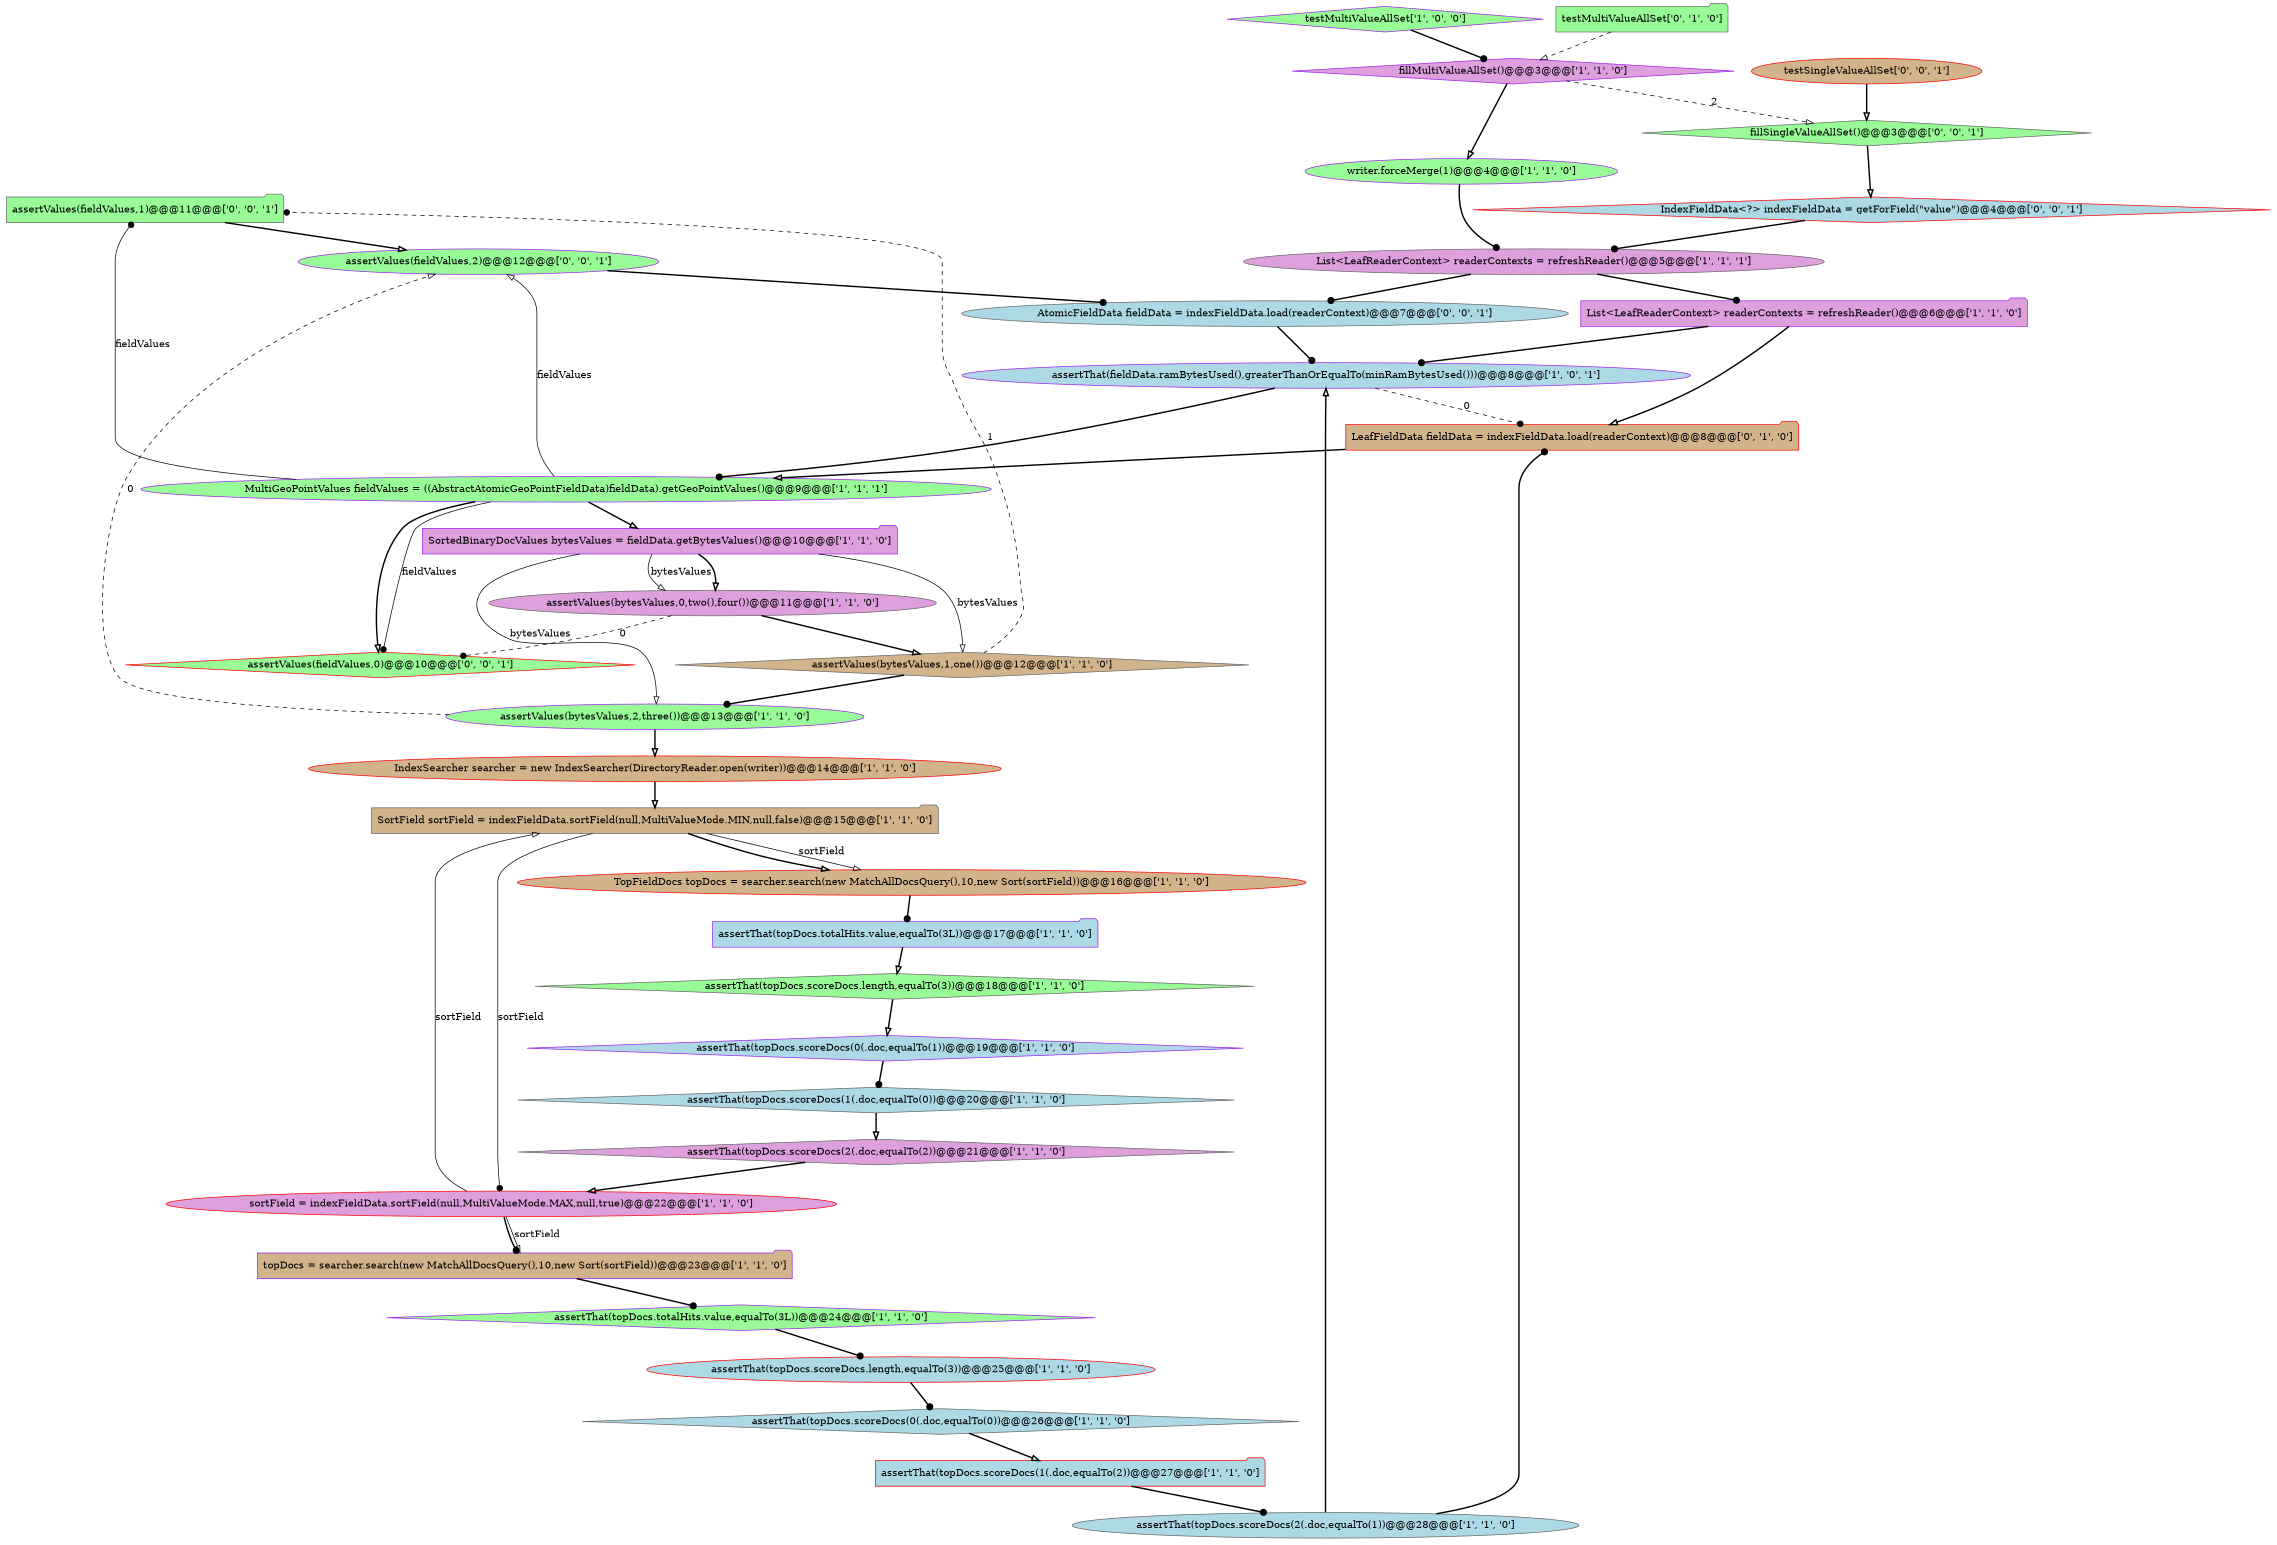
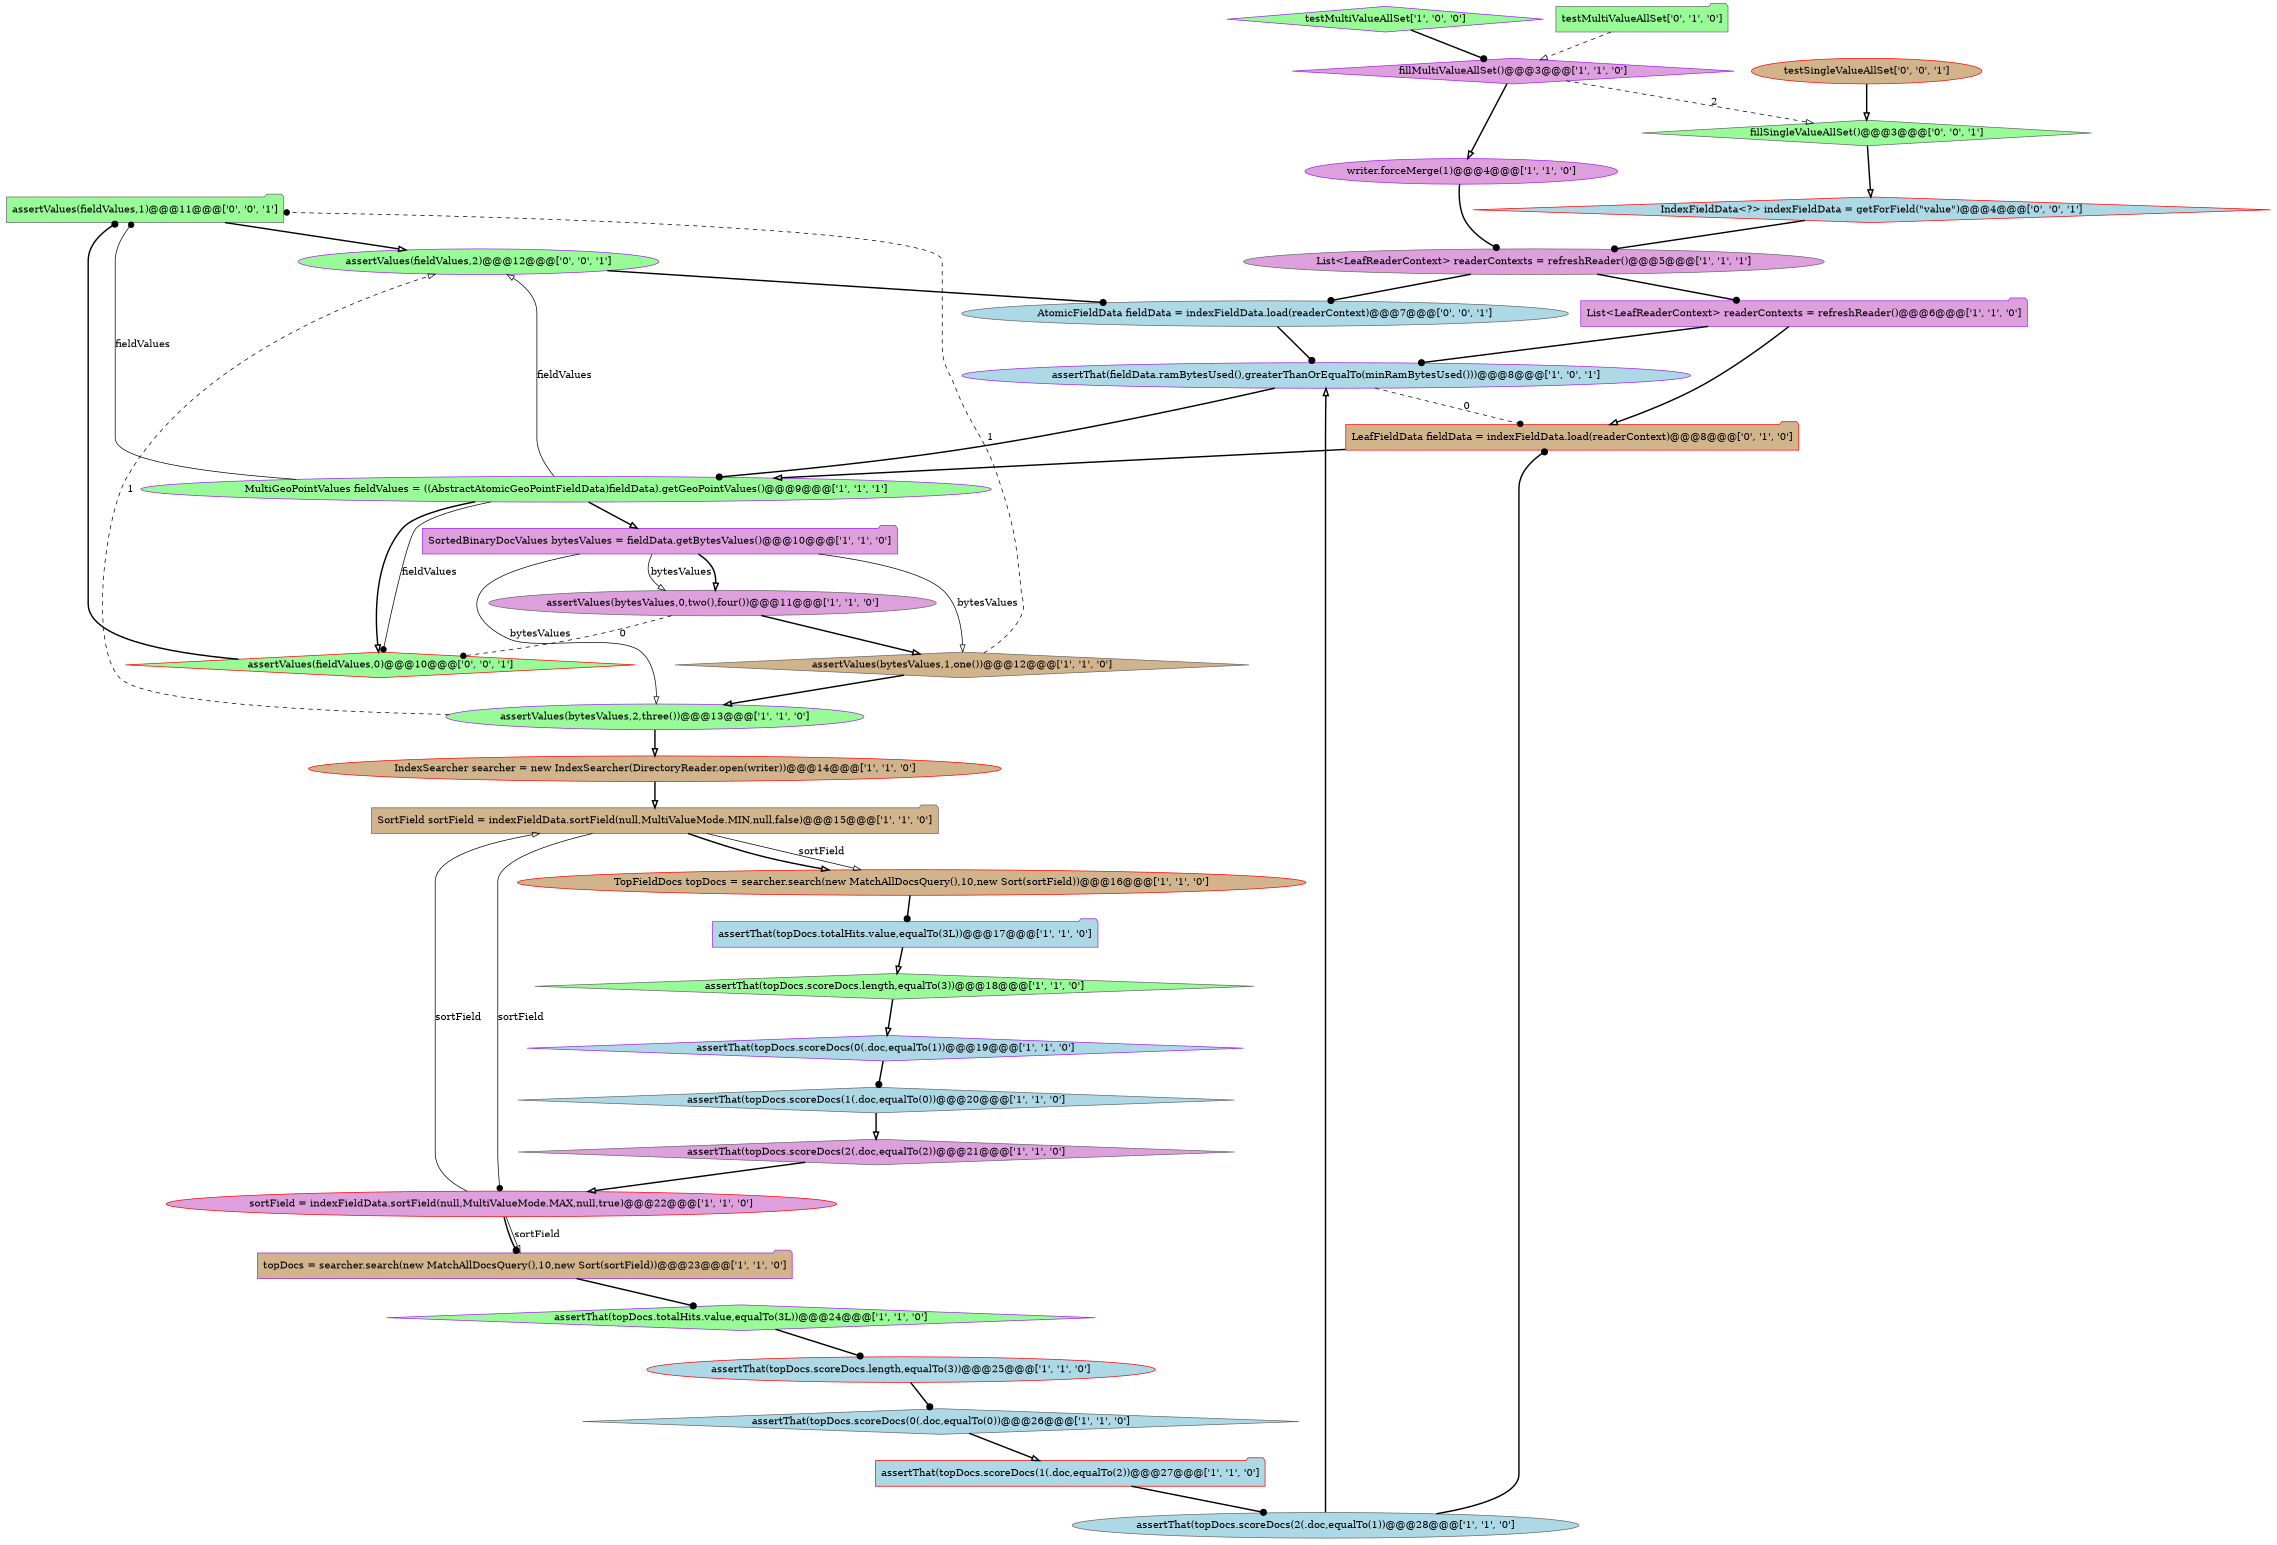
node "writer.forceMerge(1)@@@4@@@['1', '1', '0']": fillcolor palegreen -> plum
edge "assertValues(bytesValues,2,three())@@@13@@@['1', '1', '0']" -> "assertValues(fieldValues,2)@@@12@@@['0', '0', '1']": label "0" -> "1"
edge "assertValues(fieldValues,0)@@@10@@@['0', '0', '1']" -> "assertValues(fieldValues,1)@@@11@@@['0', '0', '1']": added
edge "assertValues(bytesValues,1,one())@@@12@@@['1', '1', '0']" -> "assertValues(bytesValues,2,three())@@@13@@@['1', '1', '0']": arrowhead dot -> onormal
